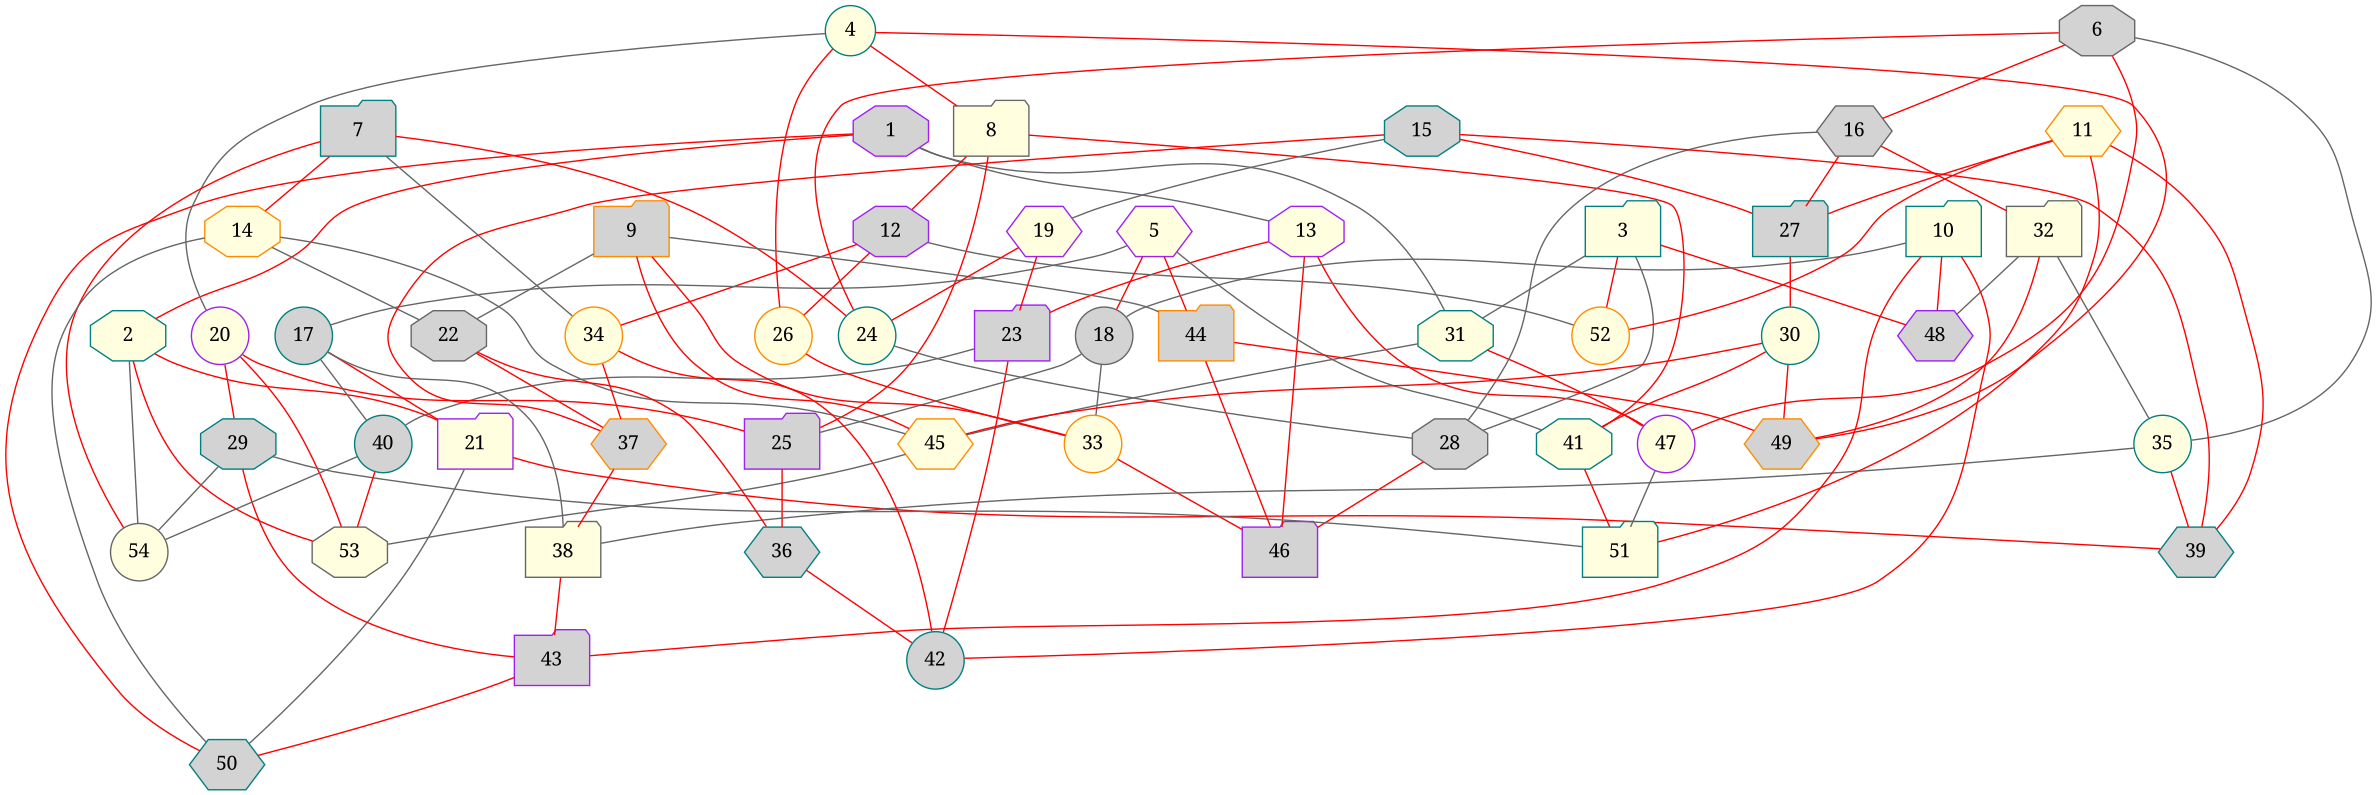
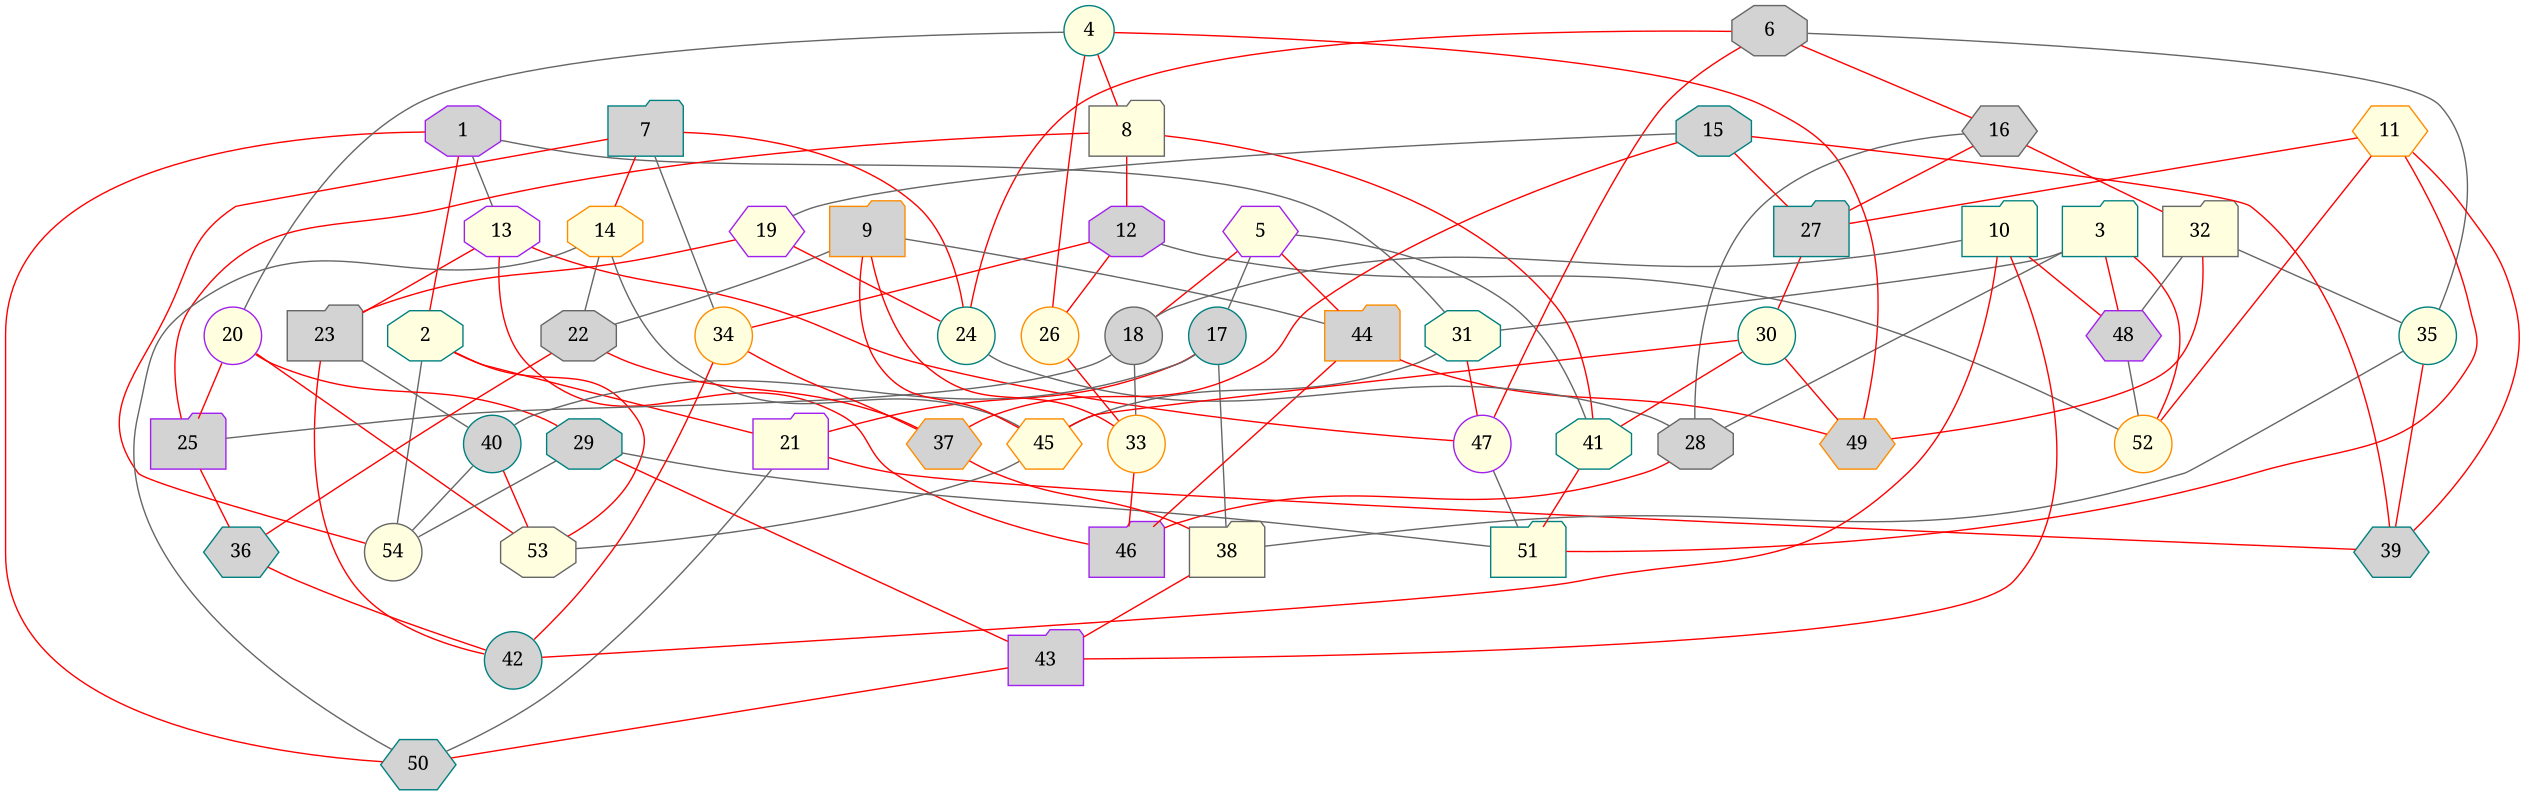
node "23": color purple -> gray40
edge "48" -- "52": added
